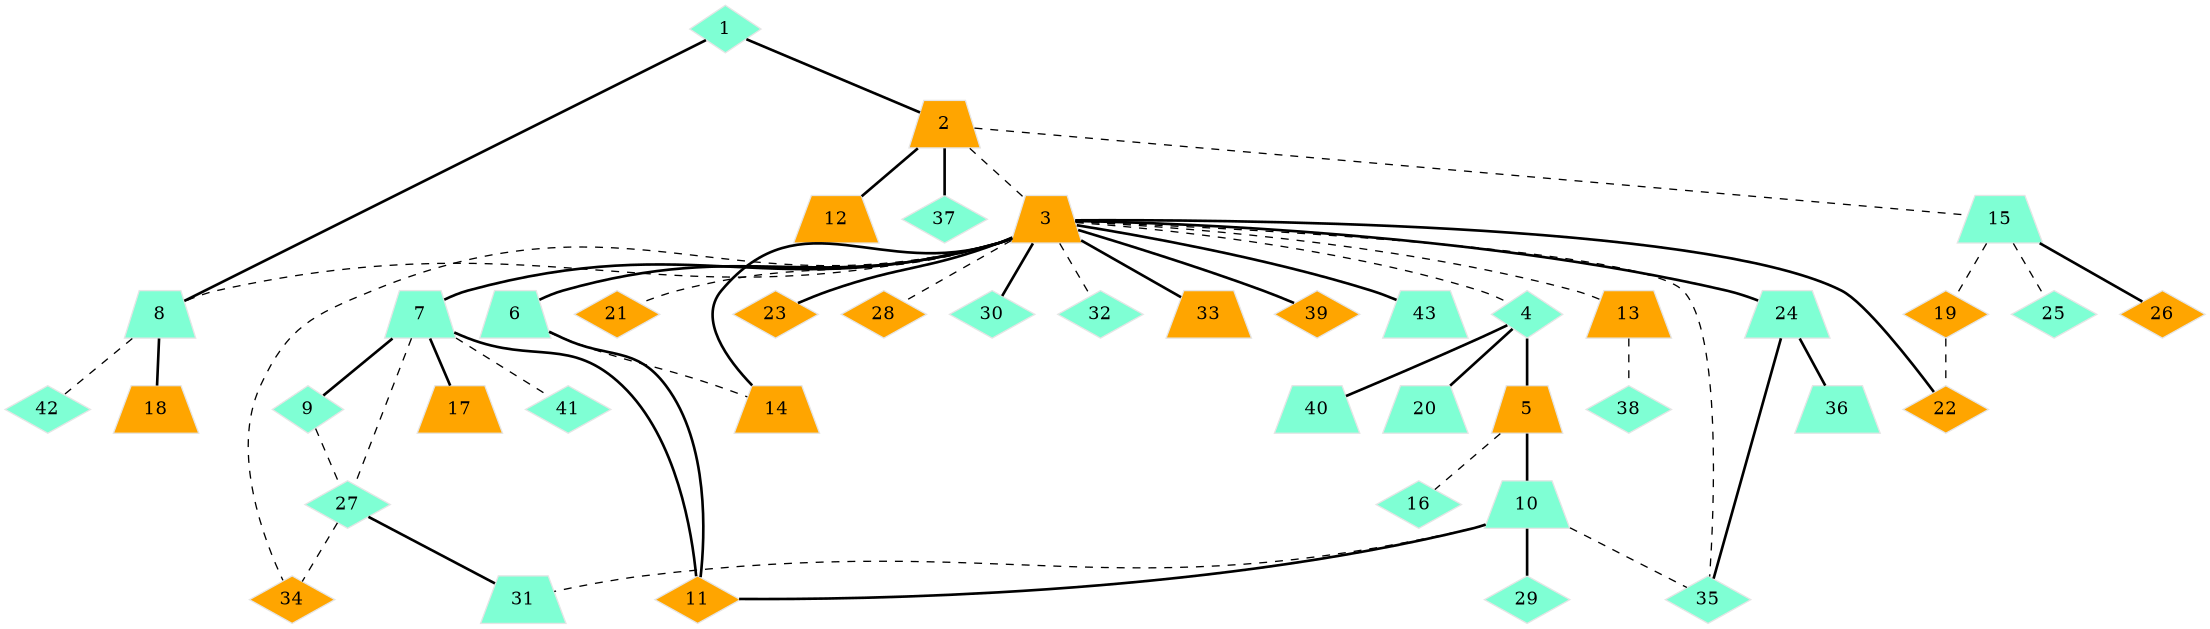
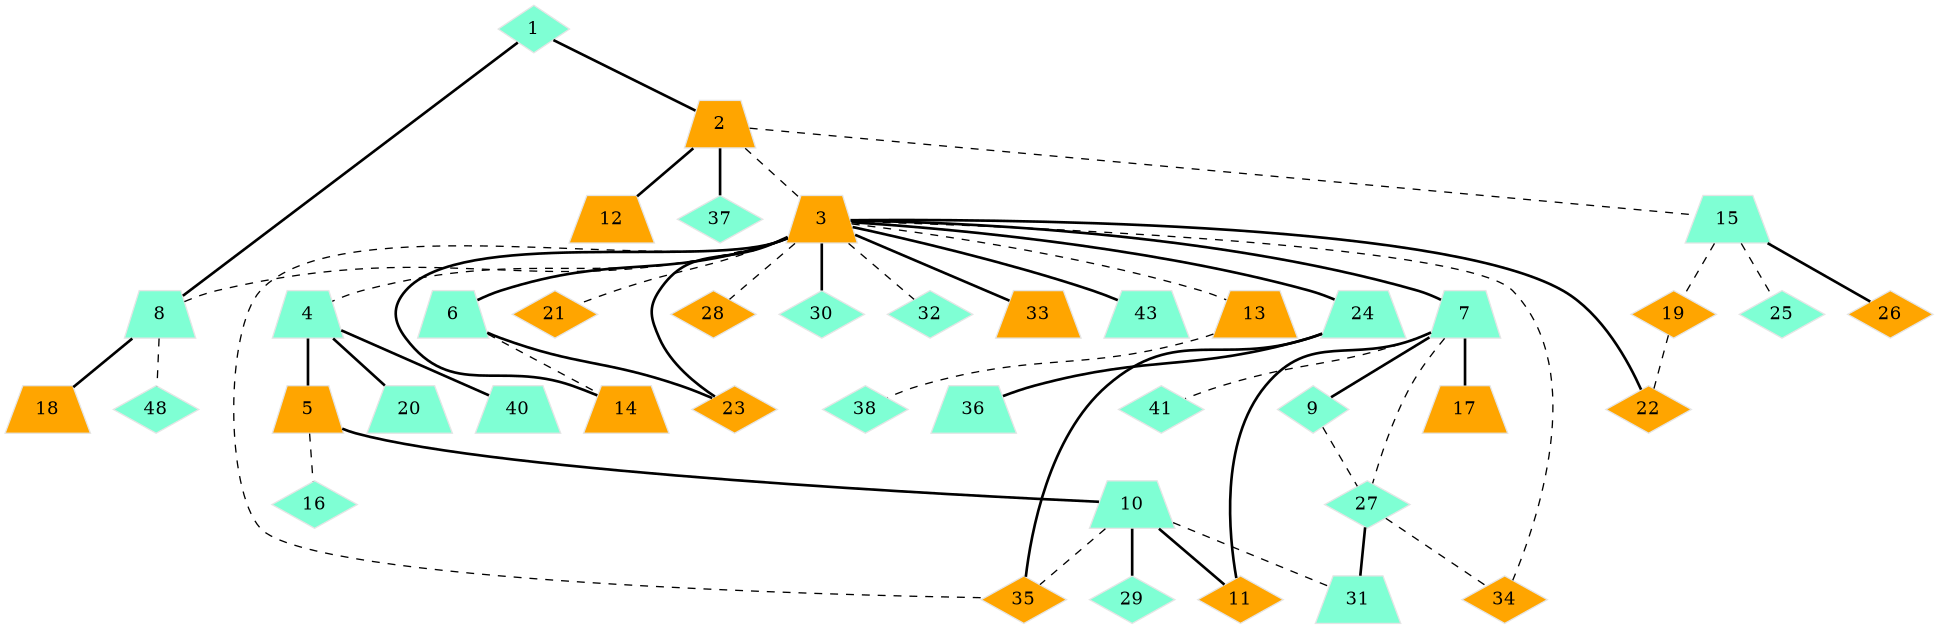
node "39": removed
node "4": shape diamond -> trapezium
node "42": label "42" -> "48"
edge "6" -- "11": now "6" -- "23"
node "35": fillcolor aquamarine -> orange
